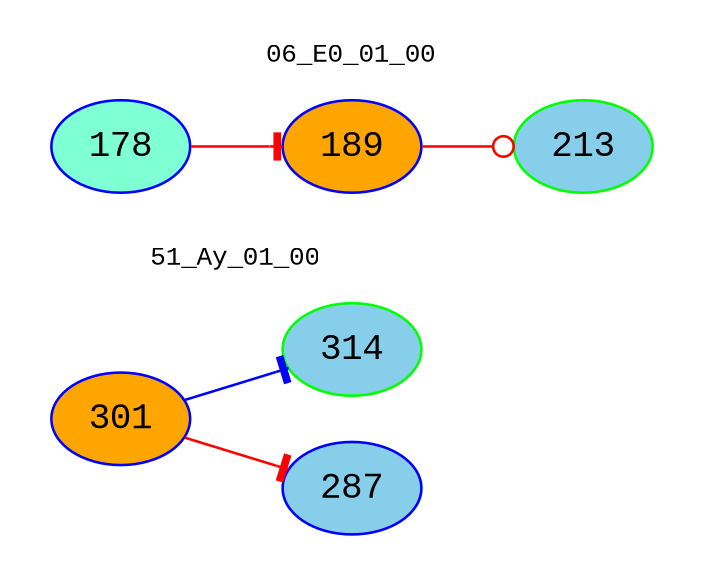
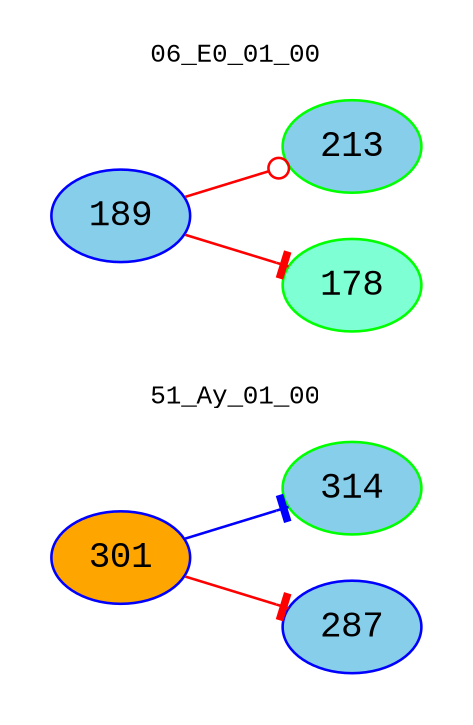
node "178": color blue -> green
edge "178" -> "189": reversed
node "189": fillcolor orange -> skyblue
